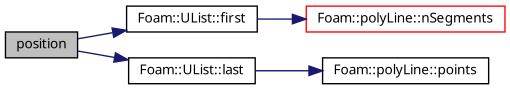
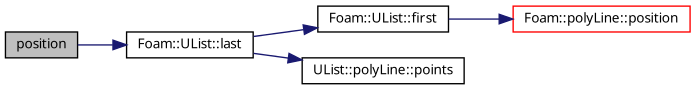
node "Foam::polyLine::nSegments": label "Foam::polyLine::nSegments" -> "Foam::polyLine::position"
edge "position" -> "Foam::UList::first": now "Foam::UList::last" -> "Foam::UList::first"
node "Foam::polyLine::points": label "Foam::polyLine::points" -> "UList::polyLine::points"
